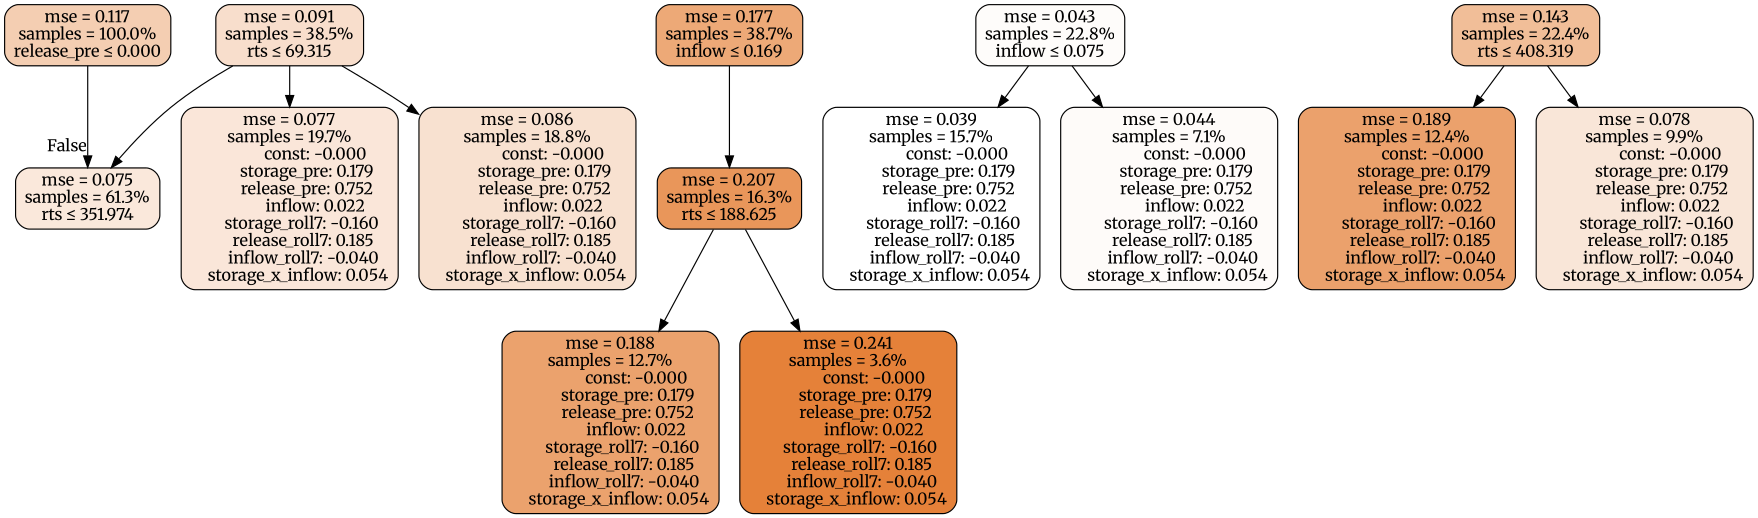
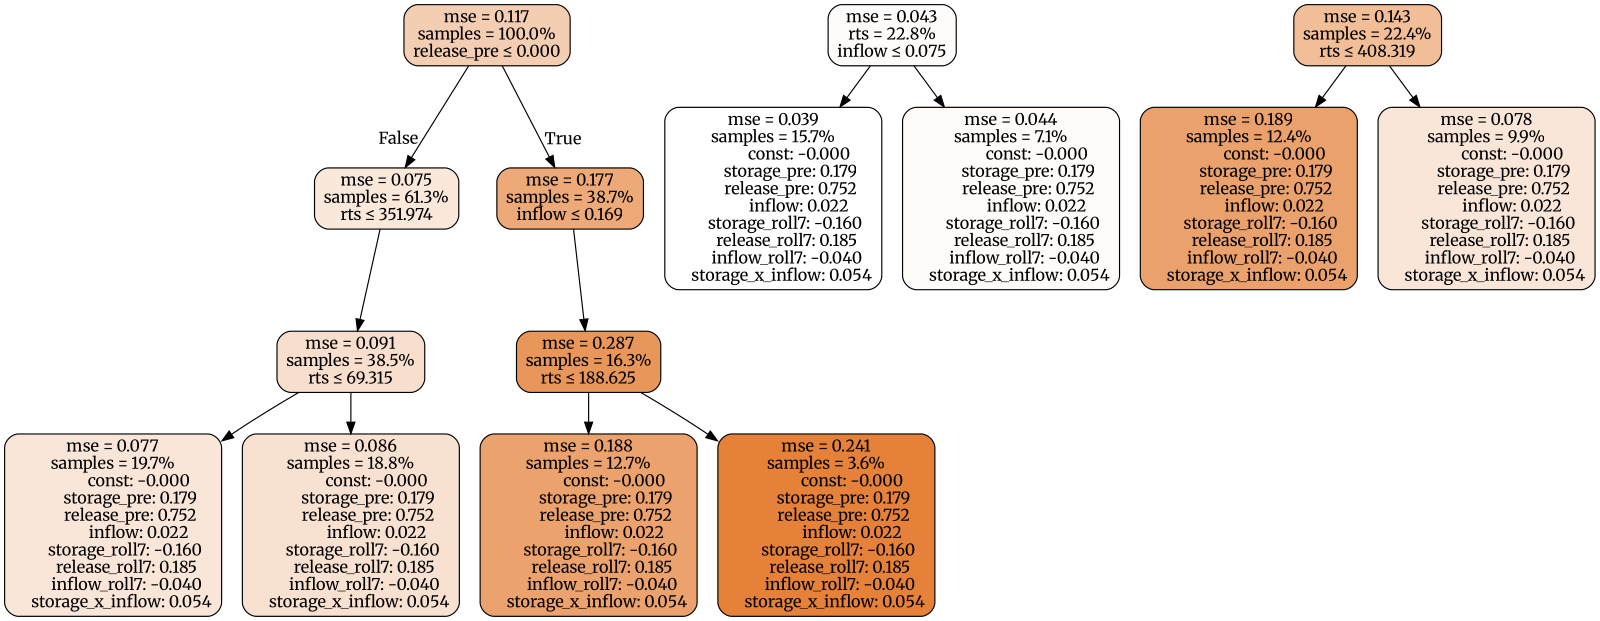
node "mse = 0.043 samples = 22.8% inflow ≤ 0.075": label "mse = 0.043 samples = 22.8% inflow ≤ 0.075" -> "mse = 0.043 rts = 22.8% inflow ≤ 0.075"
edge "mse = 0.091 samples = 38.5% rts ≤ 69.315" -> "mse = 0.075 samples = 61.3% rts ≤ 351.974": reversed
edge "mse = 0.117 samples = 100.0% release_pre ≤ 0.000" -> "mse = 0.177 samples = 38.7% inflow ≤ 0.169": added
node "mse = 0.207 samples = 16.3% rts ≤ 188.625": label "mse = 0.207 samples = 16.3% rts ≤ 188.625" -> "mse = 0.287 samples = 16.3% rts ≤ 188.625"
